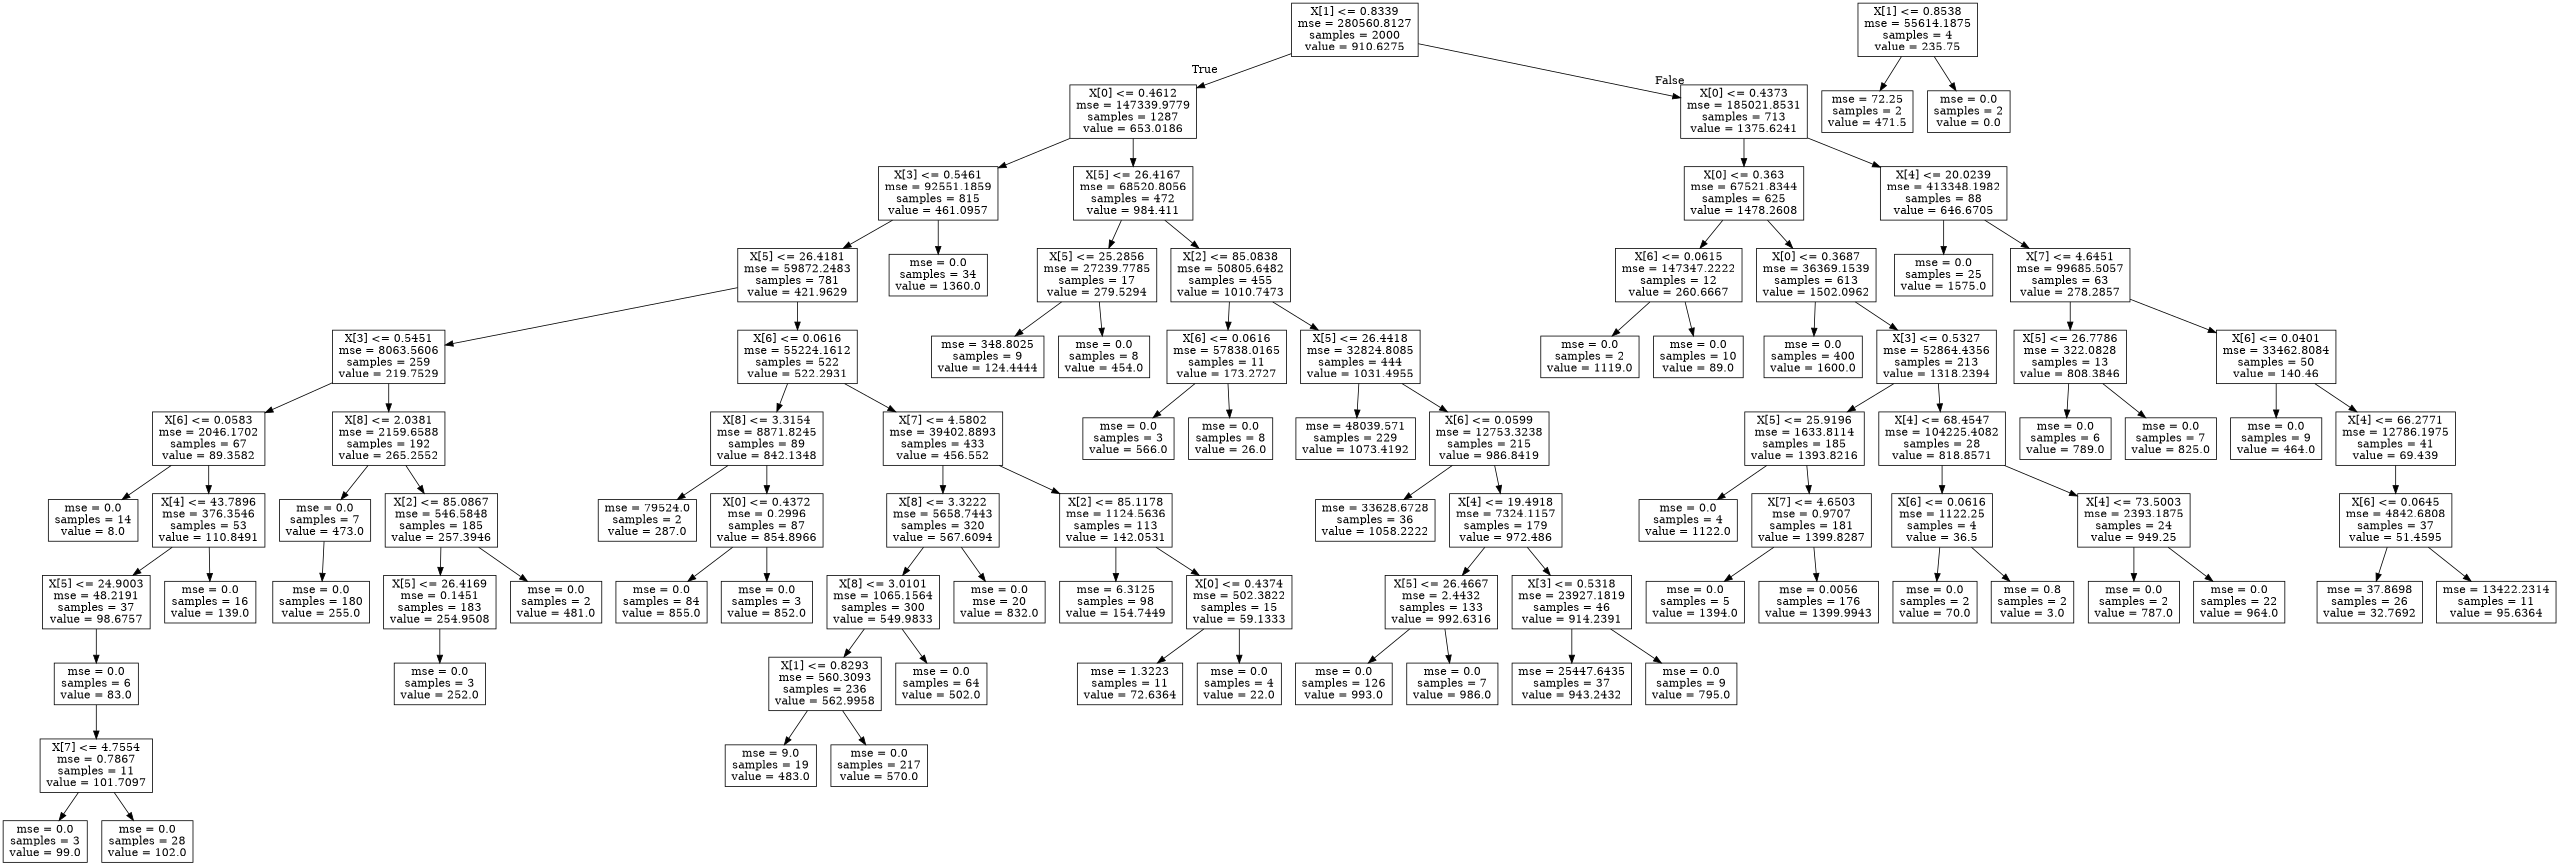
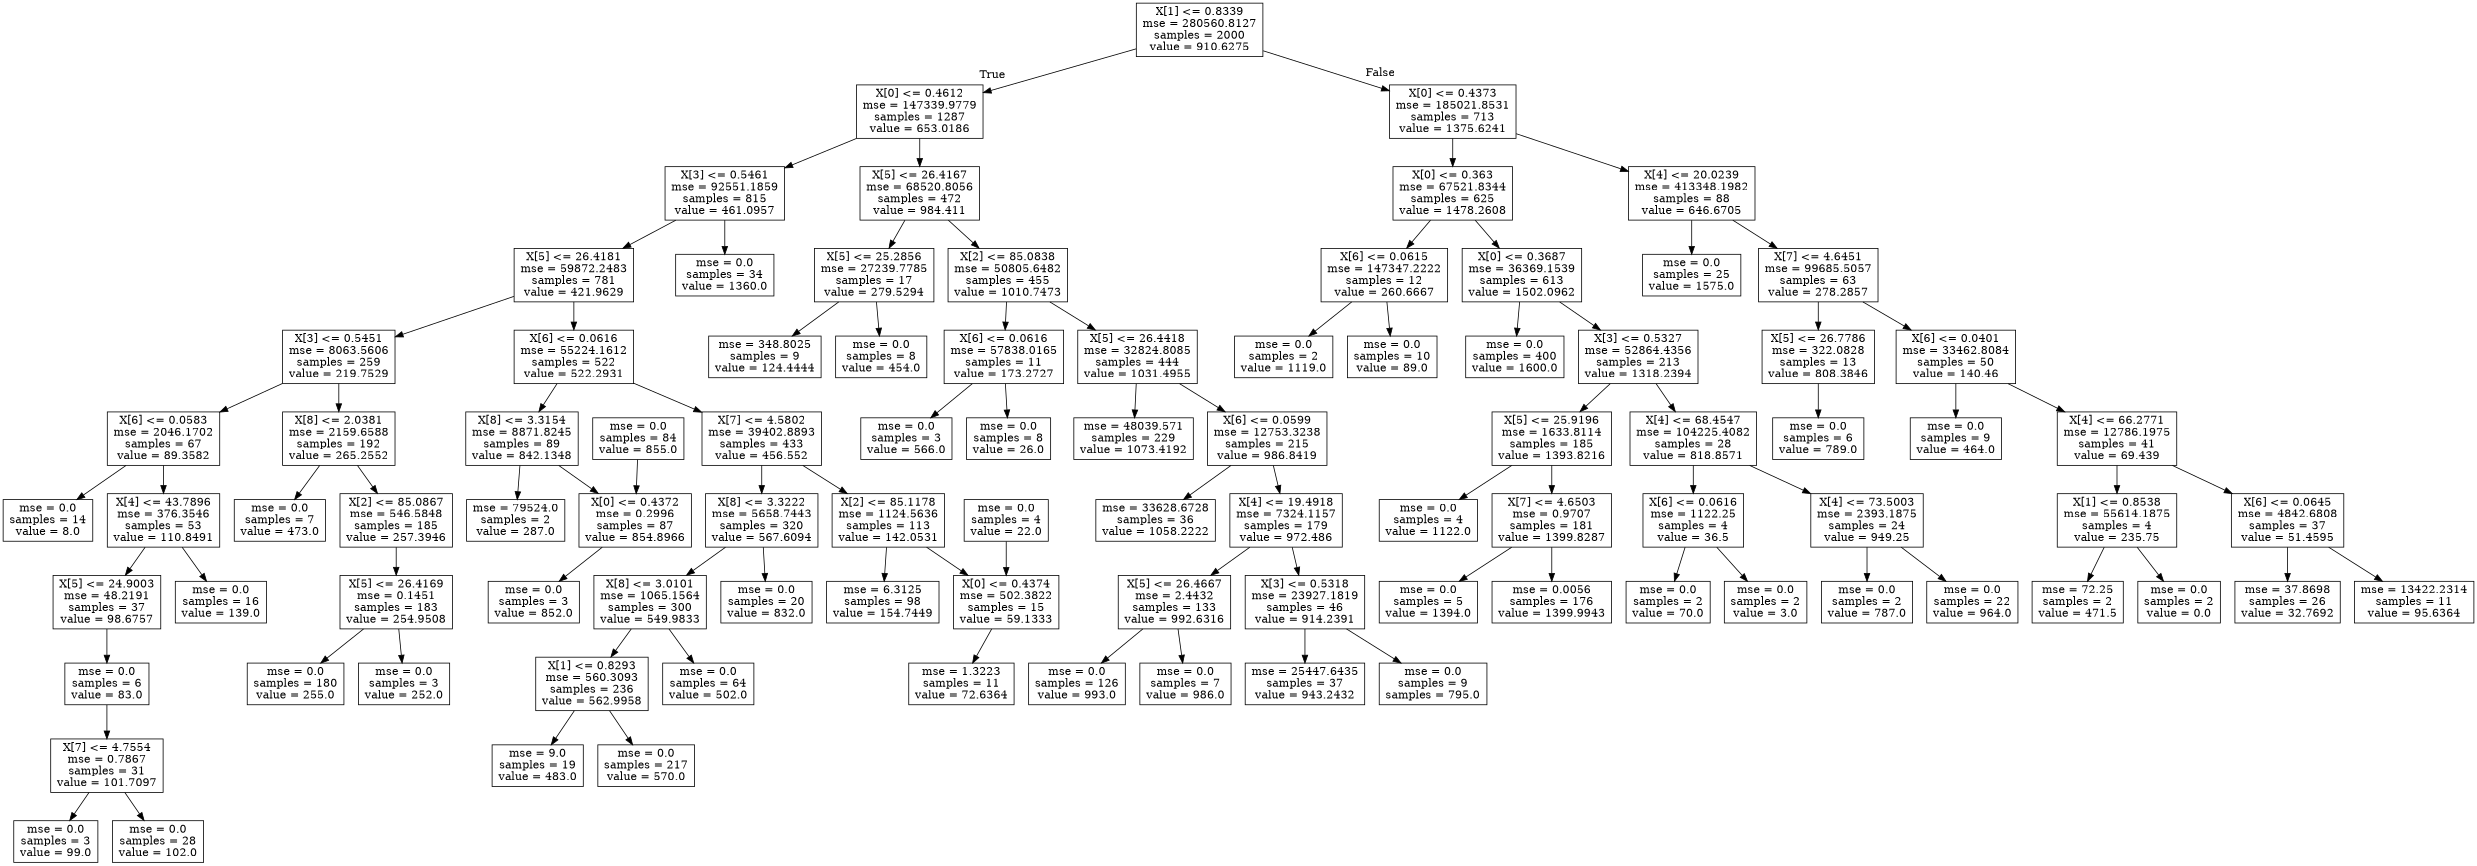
node "mse = 0.0 samples = 7 value = 825.0": removed
edge "X[4] <= 66.2771 mse = 12786.1975 samples = 41 value = 69.439" -> "X[1] <= 0.8538 mse = 55614.1875 samples = 4 value = 235.75": added
edge "mse = 0.0 samples = 7 value = 473.0" -> "mse = 0.0 samples = 180 value = 255.0": now "X[5] <= 26.4169 mse = 0.1451 samples = 183 value = 254.9508" -> "mse = 0.0 samples = 180 value = 255.0"
edge "X[0] <= 0.4372 mse = 0.2996 samples = 87 value = 854.8966" -> "mse = 0.0 samples = 84 value = 855.0": reversed
node "mse = 0.0 samples = 2 value = 481.0": removed
node "mse = 0.0 mse = 20 value = 832.0": label "mse = 0.0 mse = 20 value = 832.0" -> "mse = 0.0 samples = 20 value = 832.0"
node "mse = 0.8 samples = 2 value = 3.0": label "mse = 0.8 samples = 2 value = 3.0" -> "mse = 0.0 samples = 2 value = 3.0"
edge "X[0] <= 0.4374 mse = 502.3822 samples = 15 value = 59.1333" -> "mse = 0.0 samples = 4 value = 22.0": reversed
node "mse = 0.0 samples = 9 value = 795.0": label "mse = 0.0 samples = 9 value = 795.0" -> "mse = 0.0 samples = 9 samples = 795.0"
node "X[7] <= 4.7554 mse = 0.7867 samples = 11 value = 101.7097": label "X[7] <= 4.7554 mse = 0.7867 samples = 11 value = 101.7097" -> "X[7] <= 4.7554 mse = 0.7867 samples = 31 value = 101.7097"
